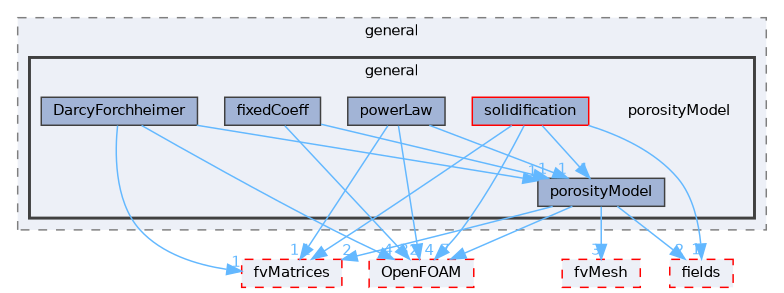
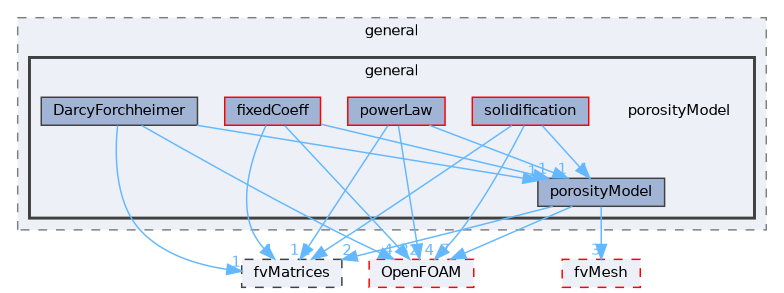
node "fixedCoeff": color grey25 -> red
node "powerLaw": color grey25 -> red
edge "fixedCoeff" -> "fvMatrices": added
node "fvMatrices": color red -> grey25
node "fields": removed
